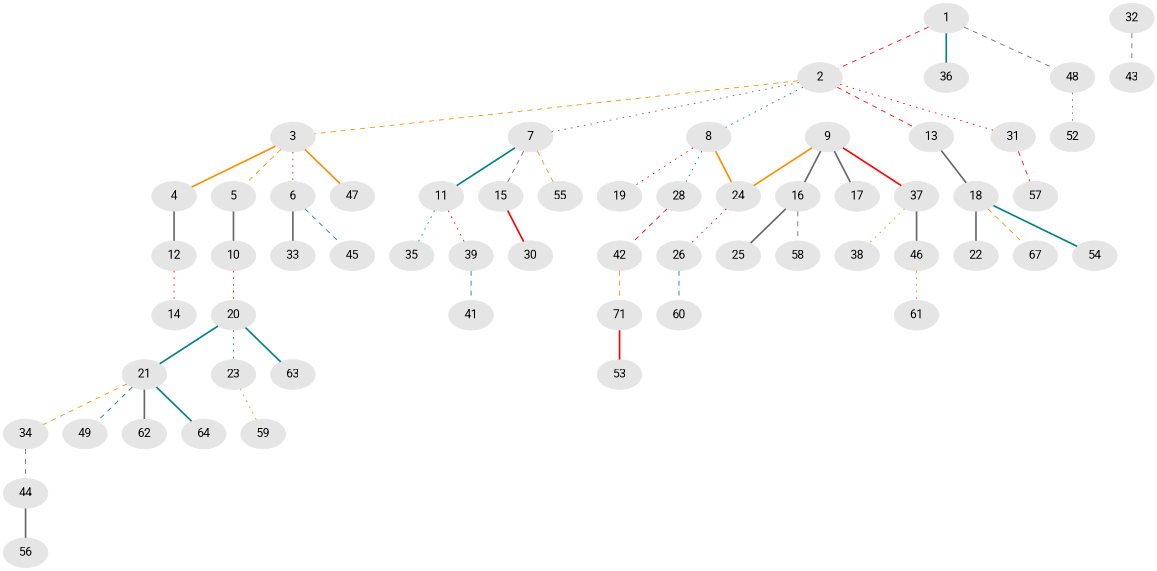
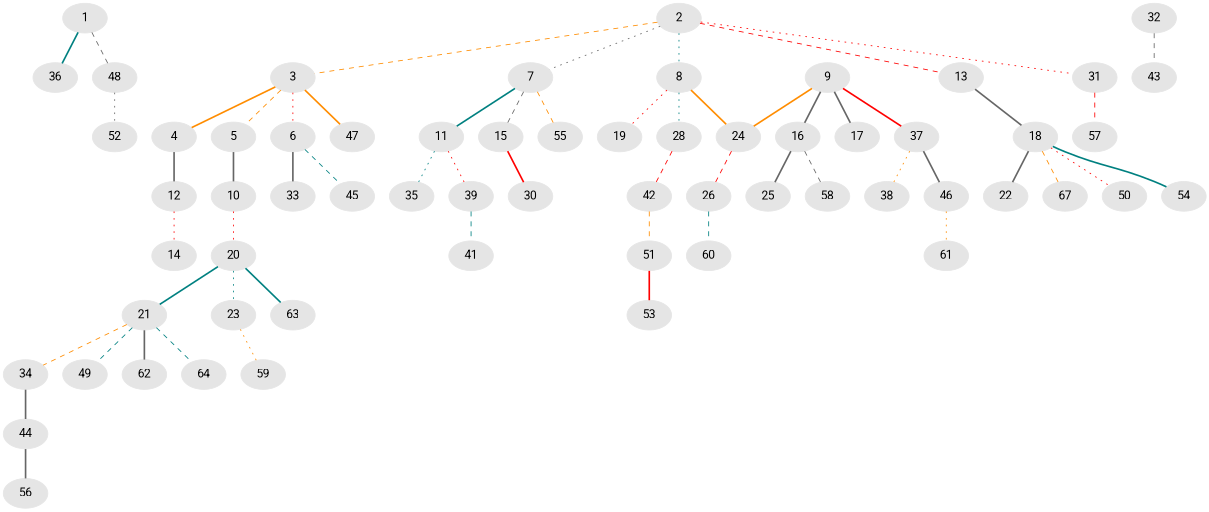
edge "1" -- "2": removed
node "50": added
edge "24" -- "26": style dotted -> dashed
node "71": label "71" -> "51"
edge "21" -- "64": style bold -> dashed
edge "34" -- "44": style dashed -> bold
